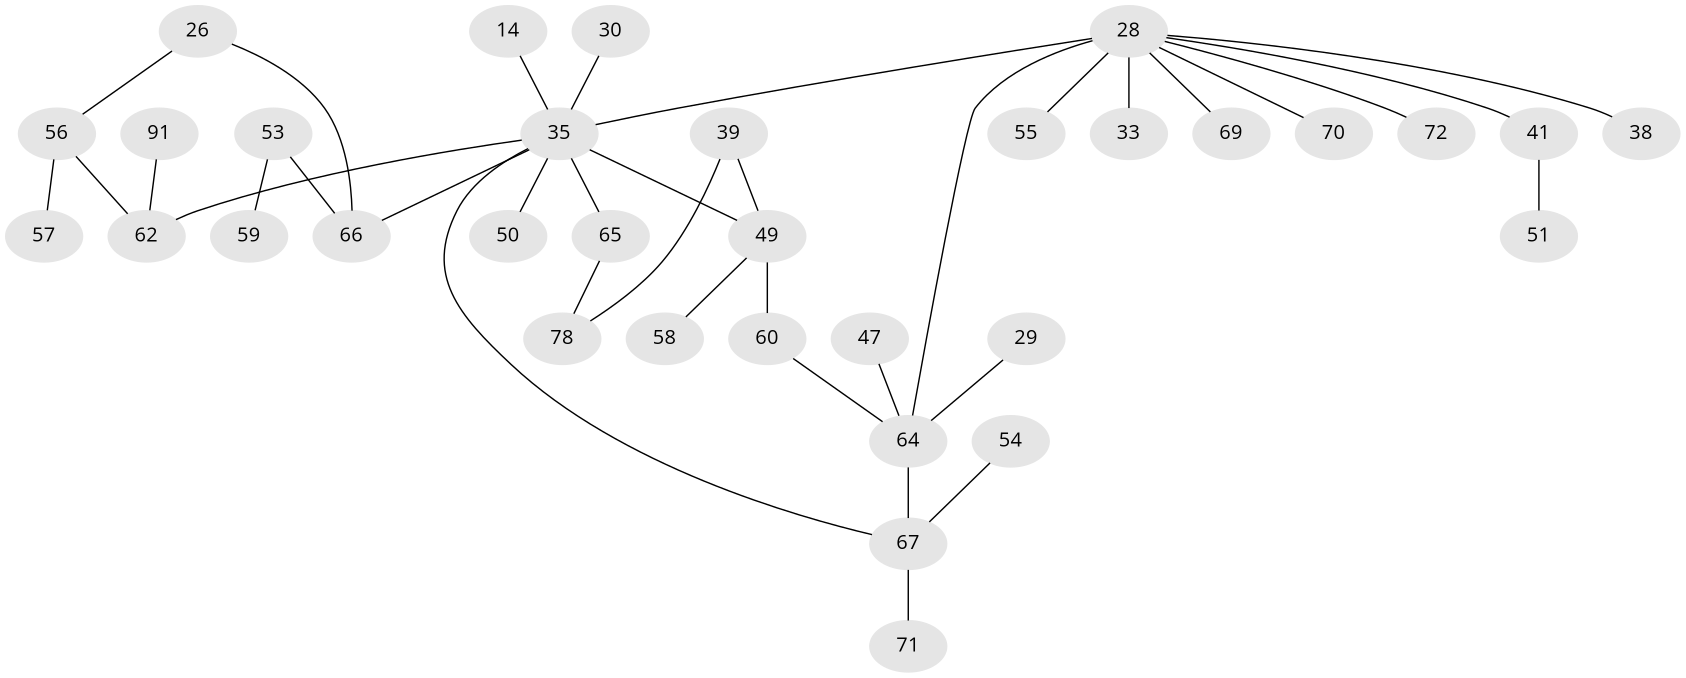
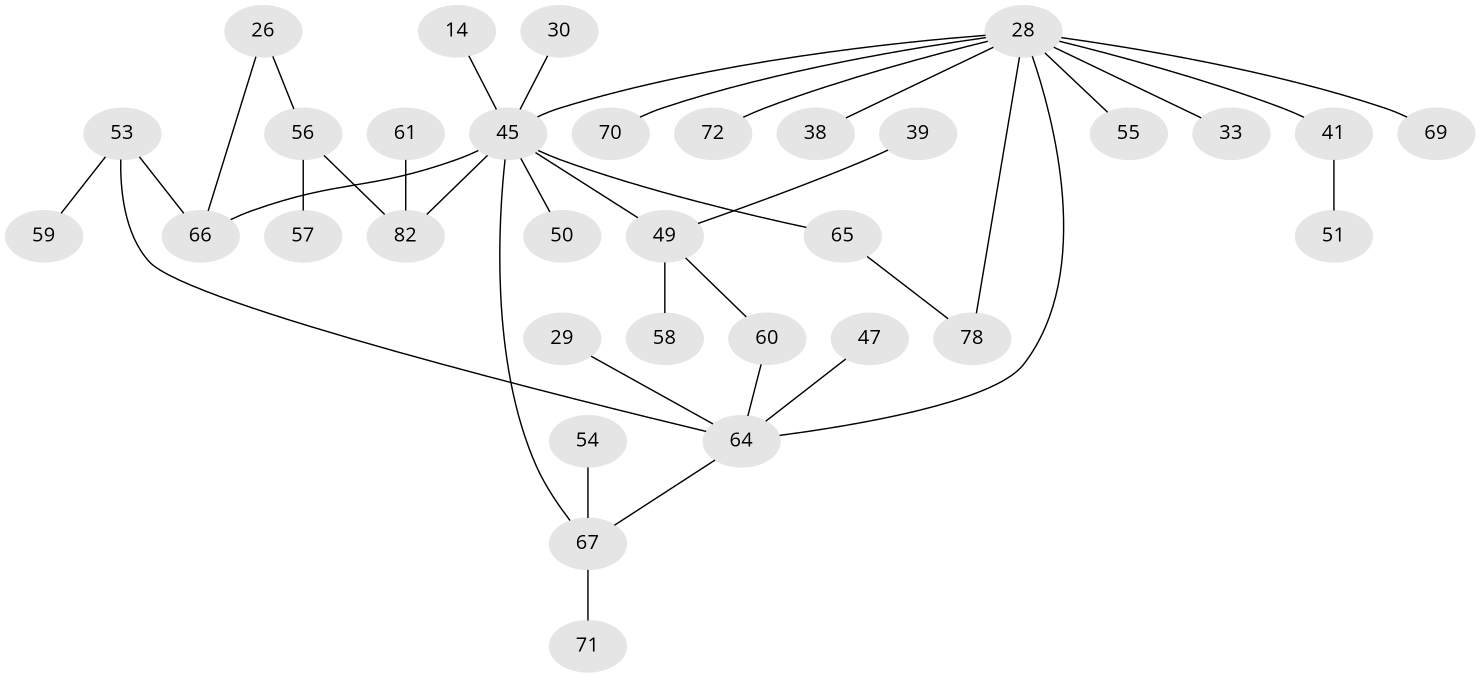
node "91": label "91" -> "61"
node "35": label "35" -> "45"
node "62": label "62" -> "82"
edge "39" -- "78": now "28" -- "78"
edge "53" -- "64": added
